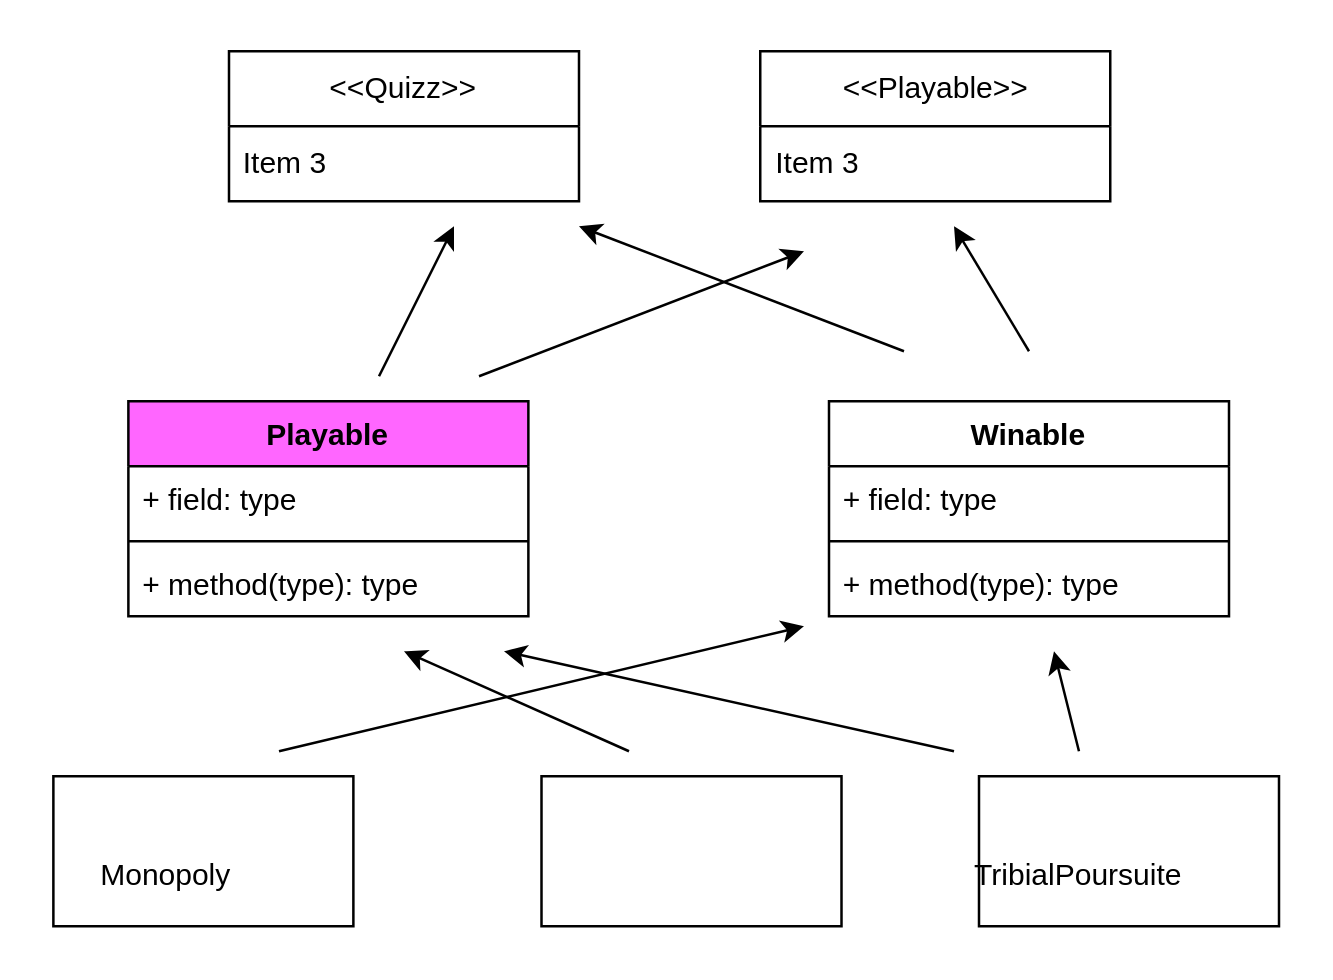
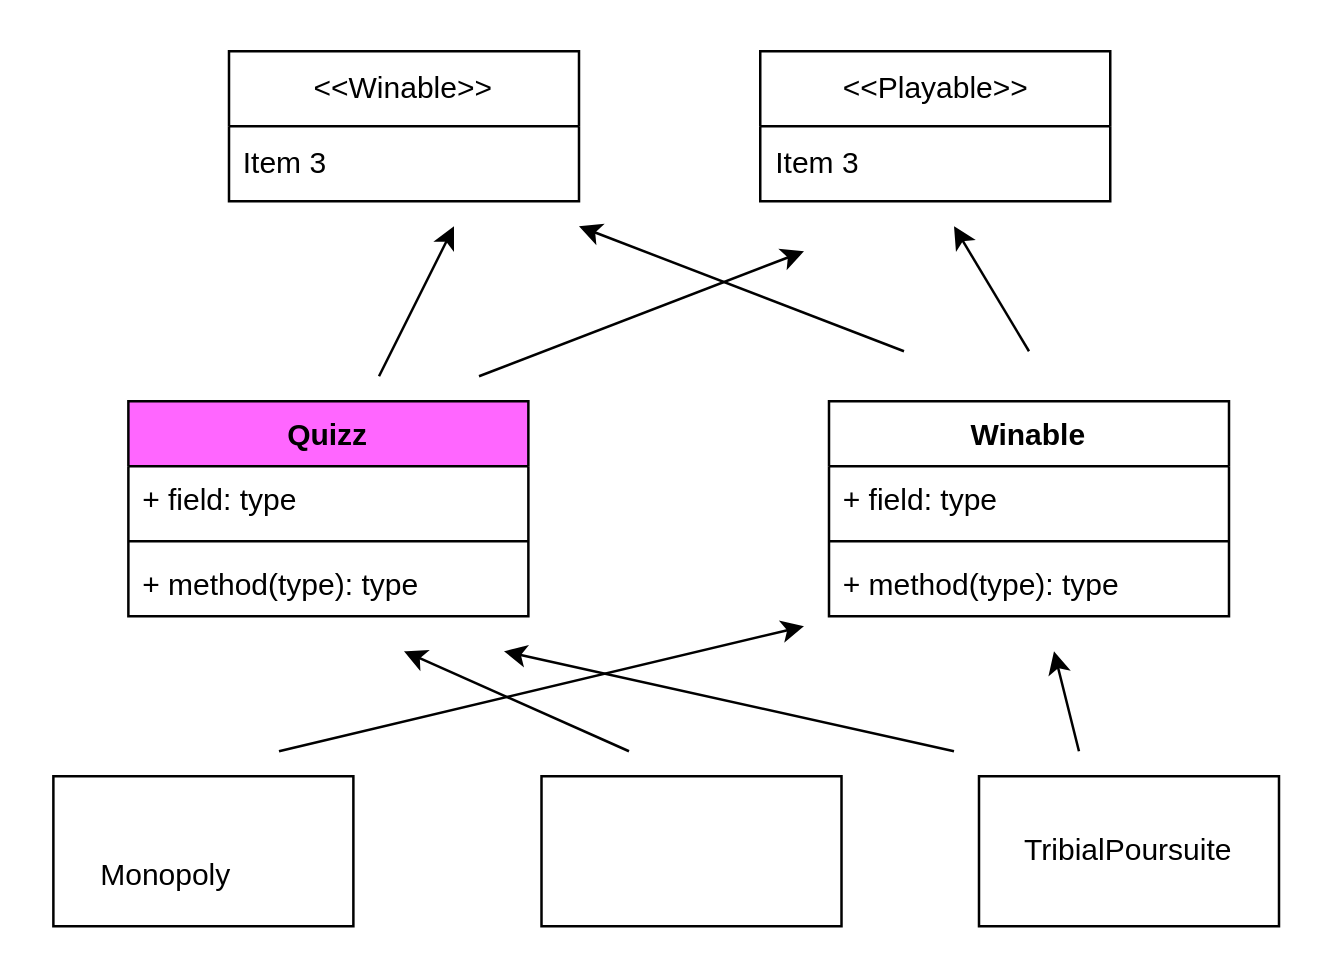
node "<<Quizz>>": label "<<Quizz>>" -> "<<Winable>>"
node "Playable": label "Playable" -> "Quizz"
node "TribialPoursuite": moved (1079, 876) -> (1129, 851)
